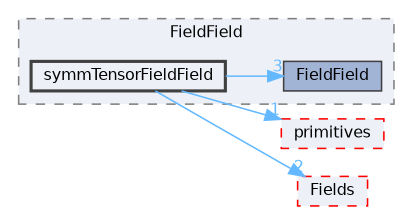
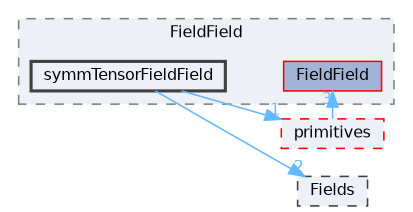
edge "symmTensorFieldField" -> "FieldField": now "primitives" -> "FieldField"
node "FieldField": color grey25 -> red
node "Fields": color red -> grey25
